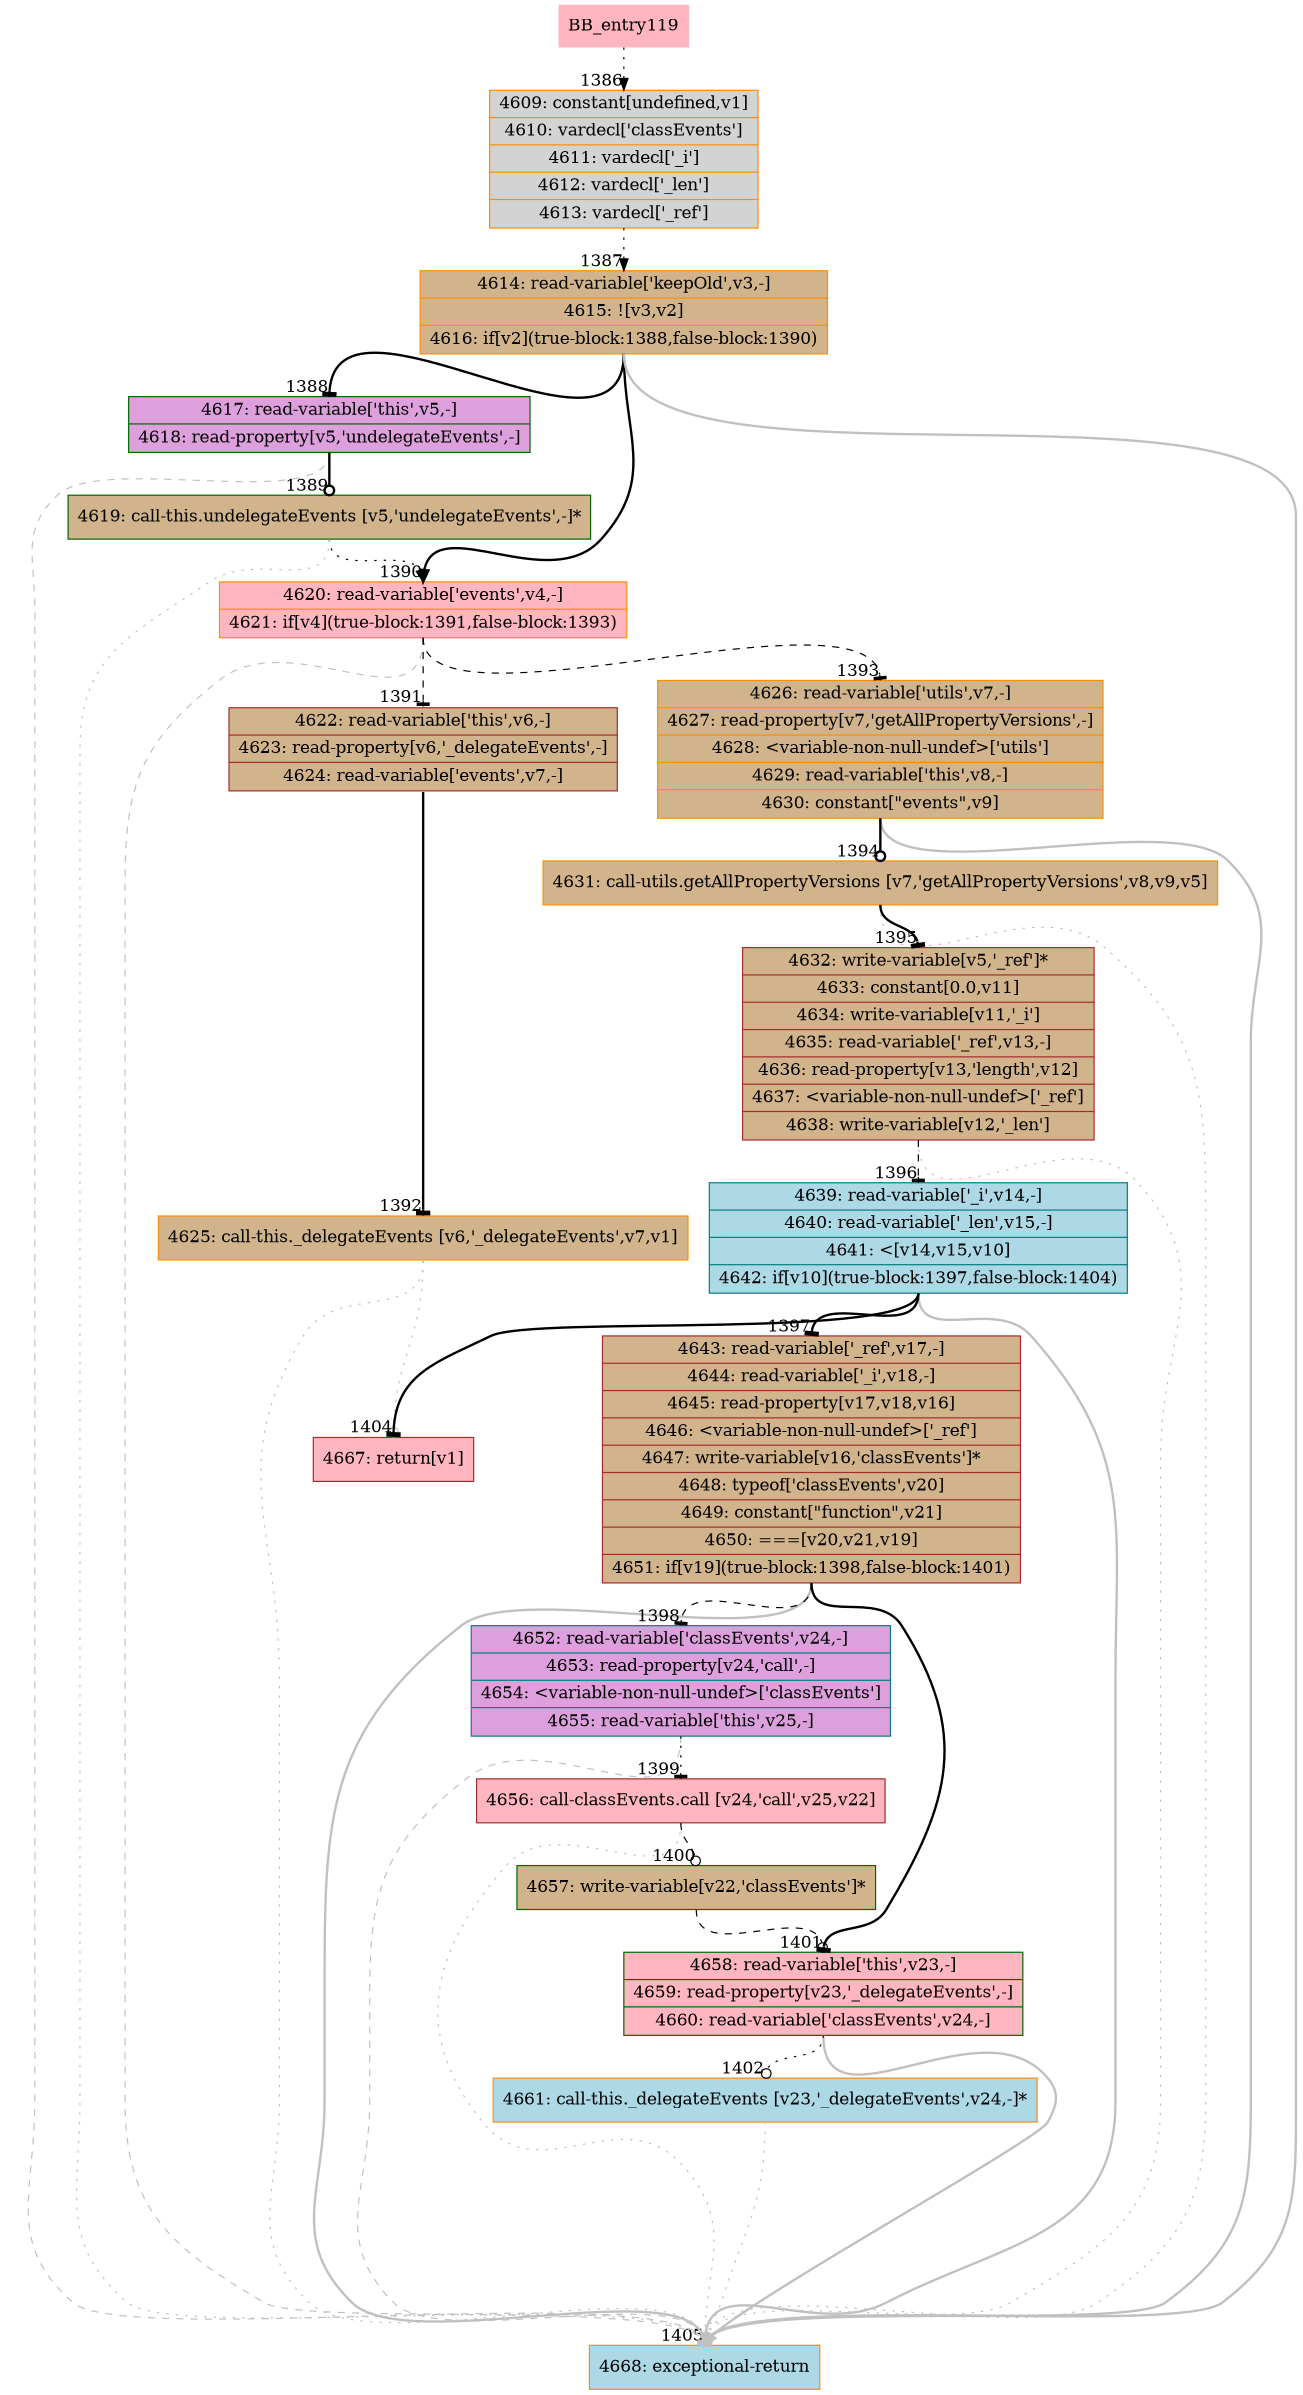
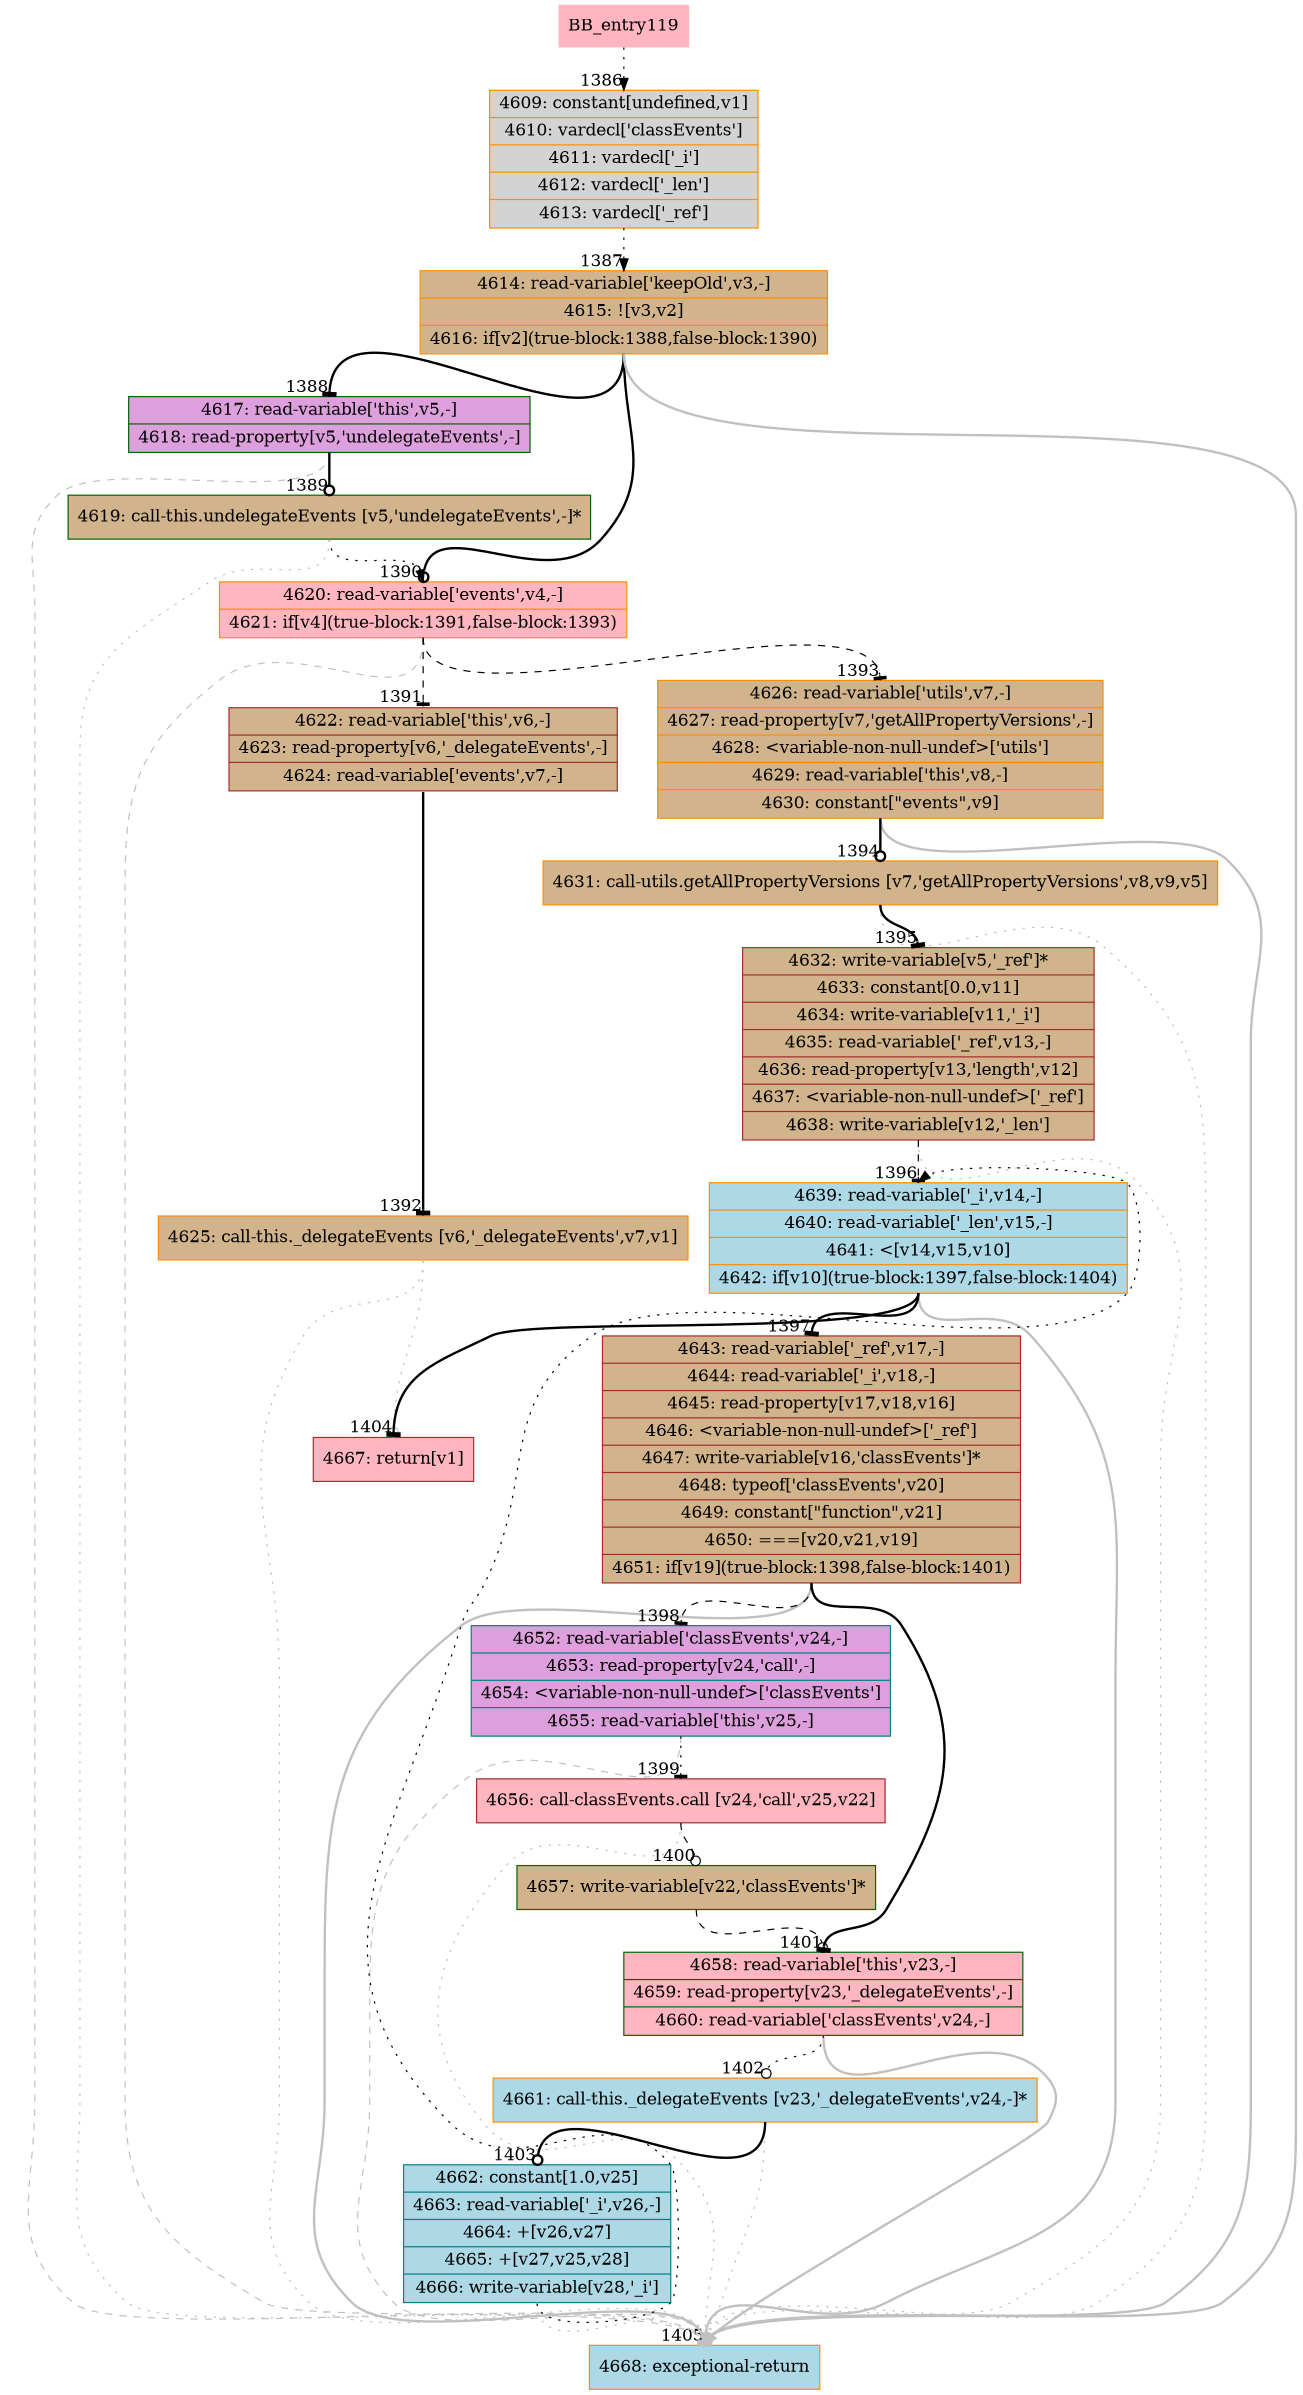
edge "4614: read-variable['keepOld',v3,-]" -> "4620: read-variable['events',v4,-]": arrowhead normal -> odot
node "4639: read-variable['_i',v14,-]": color teal -> darkorange
node "4662: constant[1.0,v25]": added
